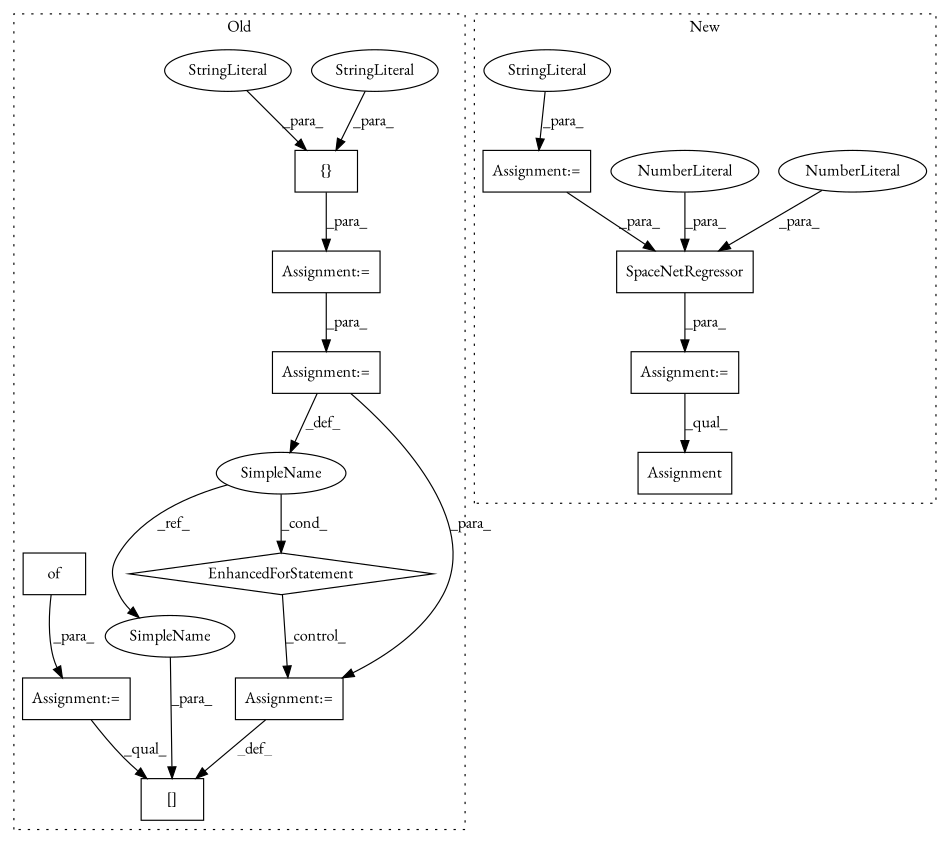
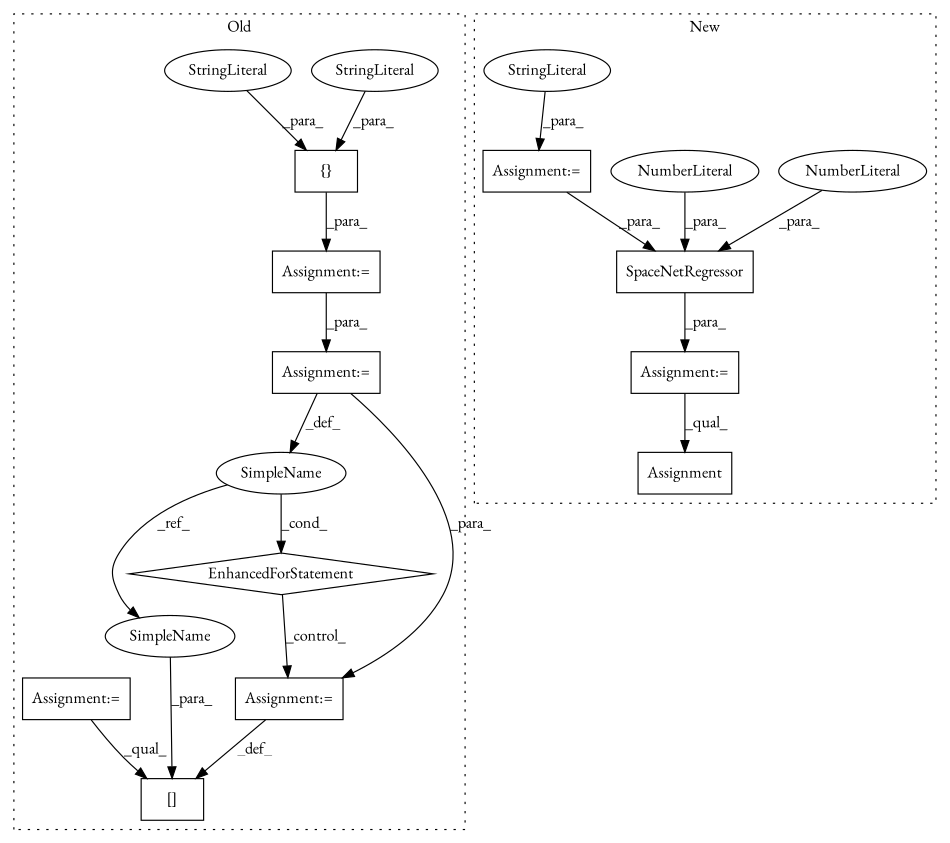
node "of": removed
